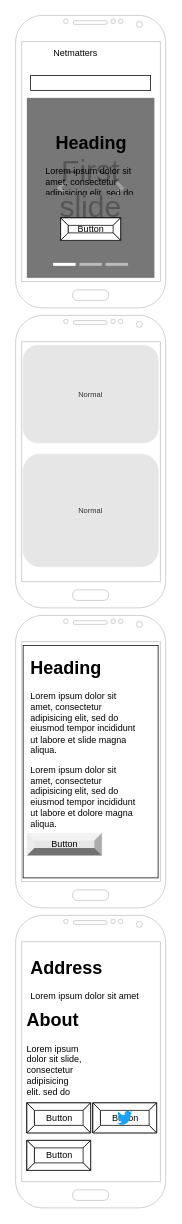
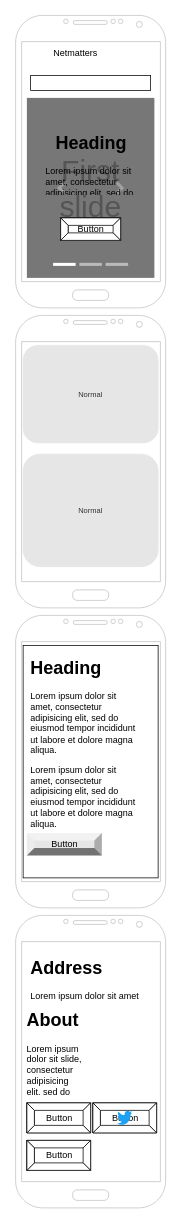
node "HeadingLorem ipsum dolor sit amet, consectetur adipisicing elit, sed do eiusmod tempor incididunt ut labore et slide magna aliqua. Lorem ipsum dolor sit amet, consectetur adipisicing elit, sed do eiusmod tempor incididunt ut labore et dolore magna aliqua.": label "HeadingLorem ipsum dolor sit amet, consectetur adipisicing elit, sed do eiusmod tempor incididunt ut labore et slide magna aliqua. Lorem ipsum dolor sit amet, consectetur adipisicing elit, sed do eiusmod tempor incididunt ut labore et dolore magna aliqua." -> "HeadingLorem ipsum dolor sit amet, consectetur adipisicing elit, sed do eiusmod tempor incididunt ut labore et dolore magna aliqua. Lorem ipsum dolor sit amet, consectetur adipisicing elit, sed do eiusmod tempor incididunt ut labore et dolore magna aliqua."
